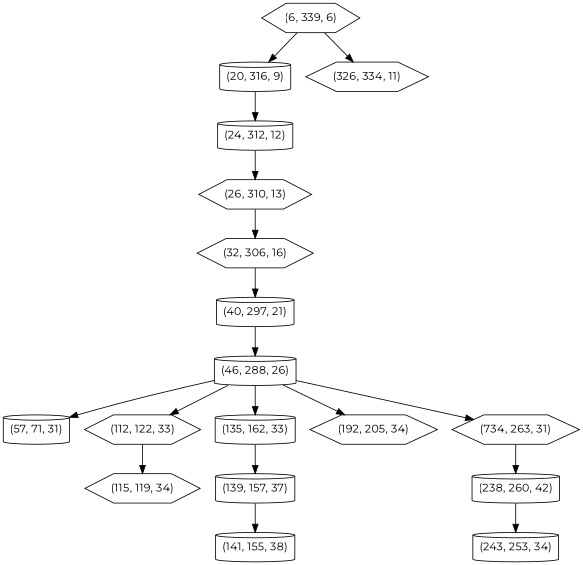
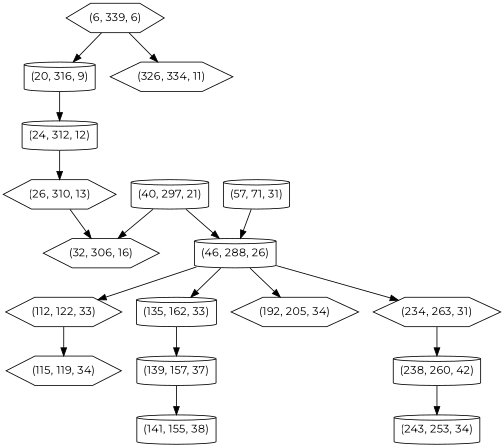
edge "(32, 306, 16)" -> "(40, 297, 21)": reversed
edge "(46, 288, 26)" -> "(57, 71, 31)": reversed
node "(734, 263, 31)": label "(734, 263, 31)" -> "(234, 263, 31)"
